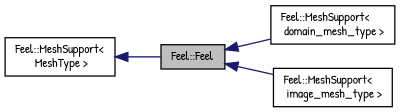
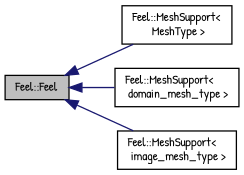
edge "Feel::Feel" -> "Feel::MeshSupport< MeshType >": reversed
